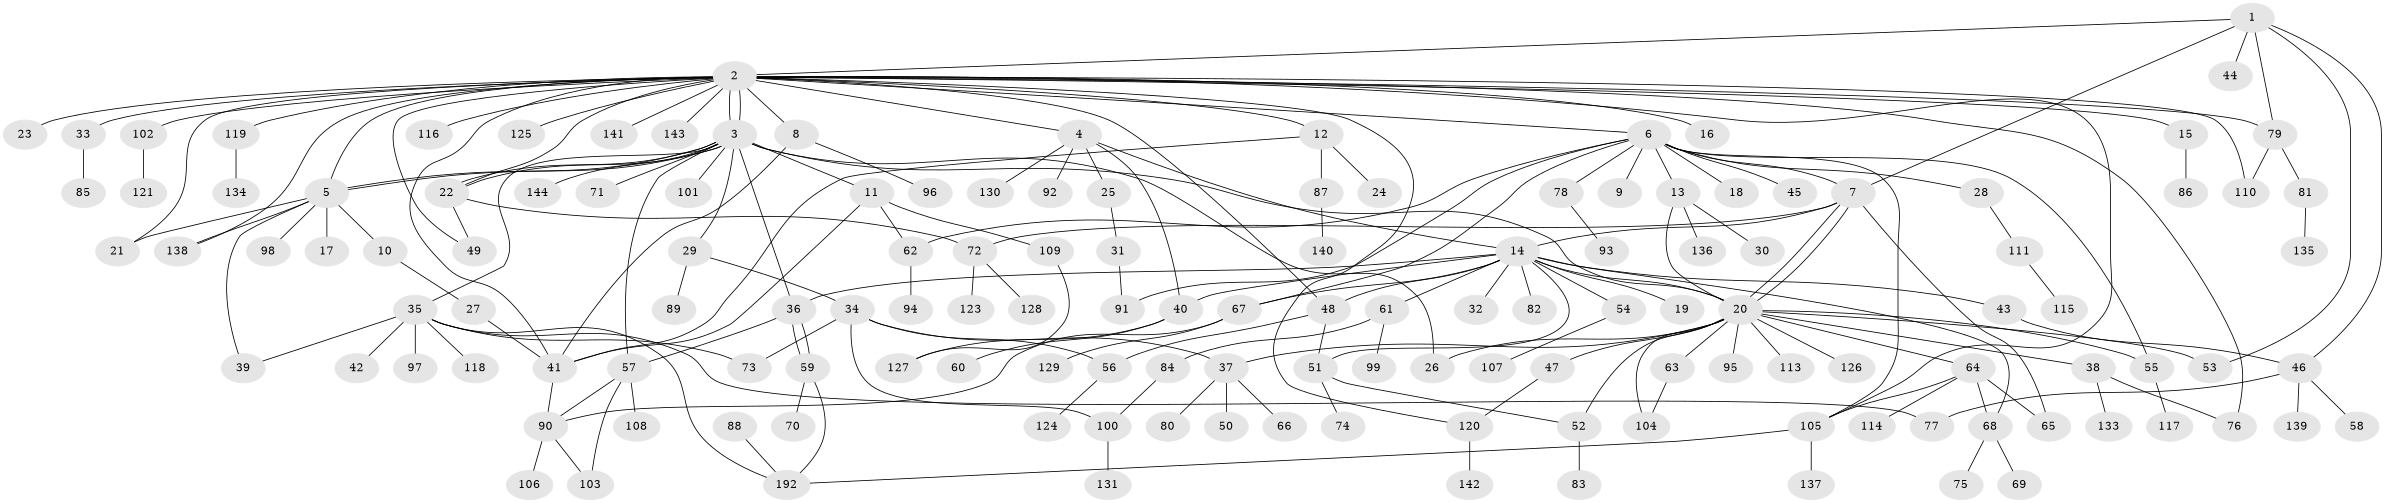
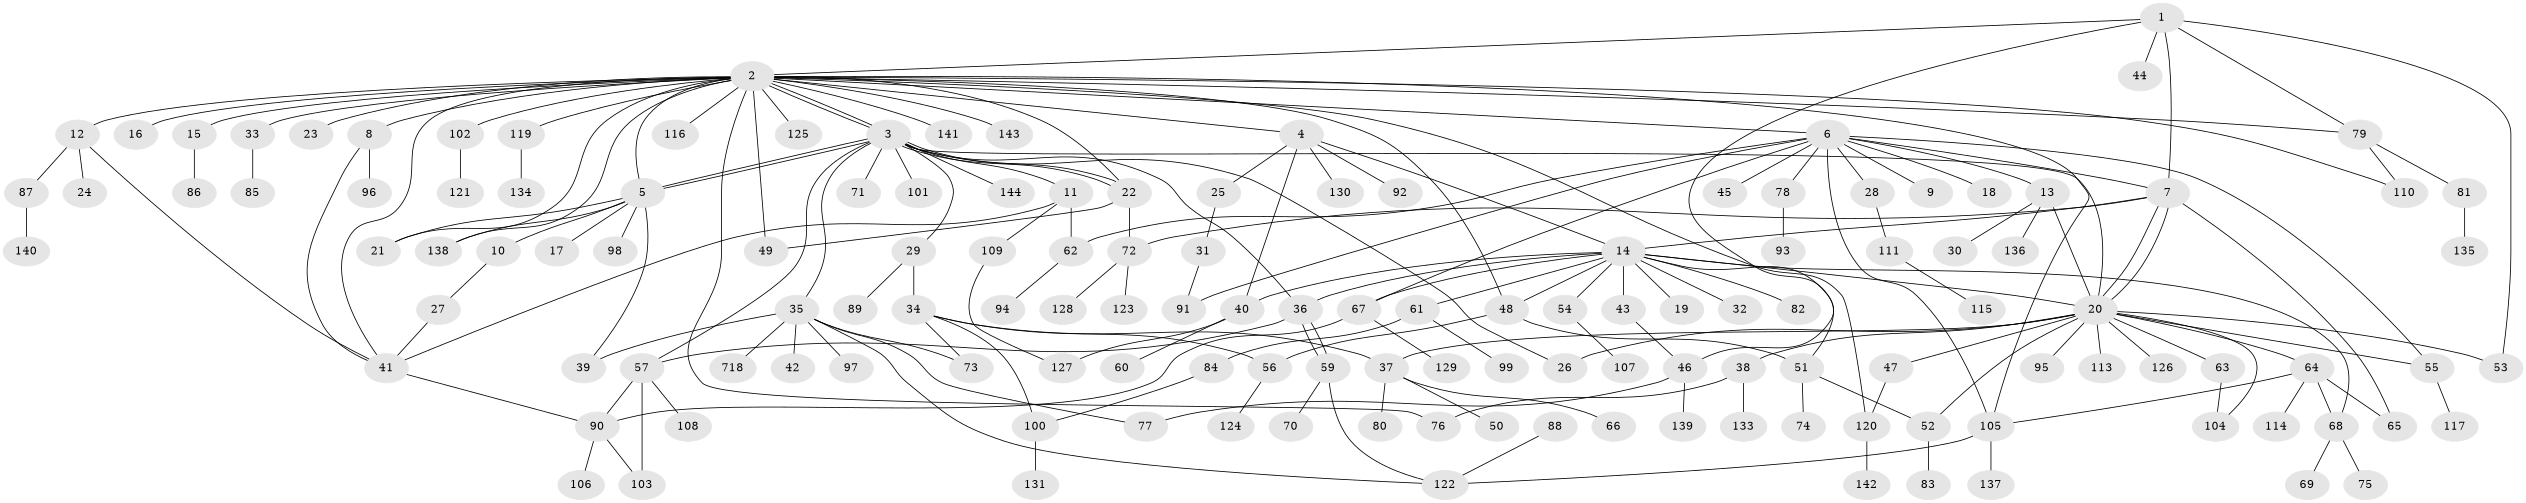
node "118": label "118" -> "718"
node "58": removed
node "192": label "192" -> "122"
